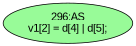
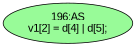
node "296:AS v1[2] = d[4] | d[5];": label "296:AS v1[2] = d[4] | d[5];" -> "196:AS v1[2] = d[4] | d[5];"
